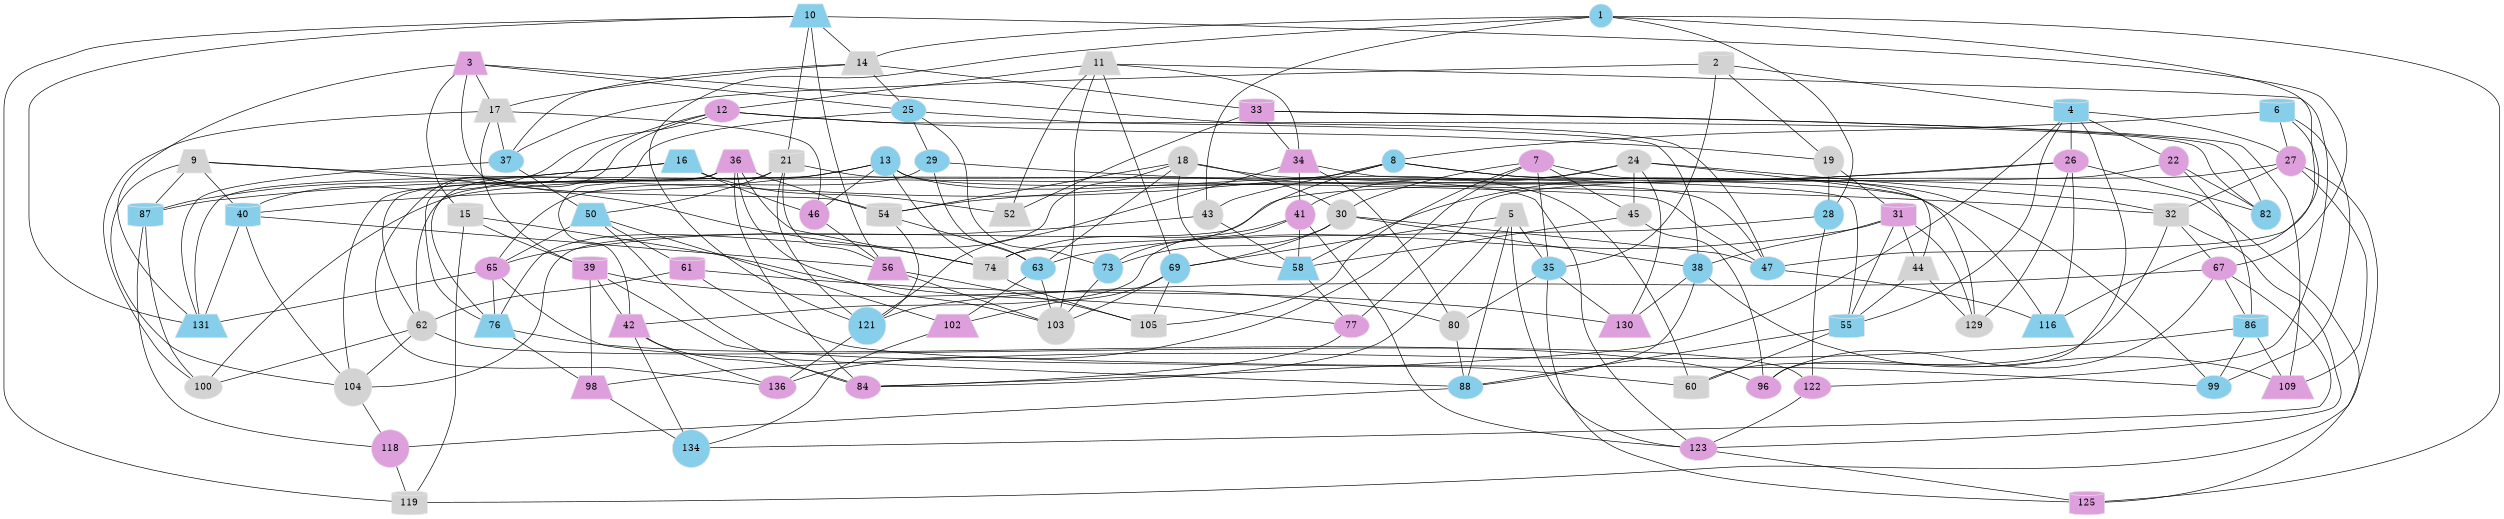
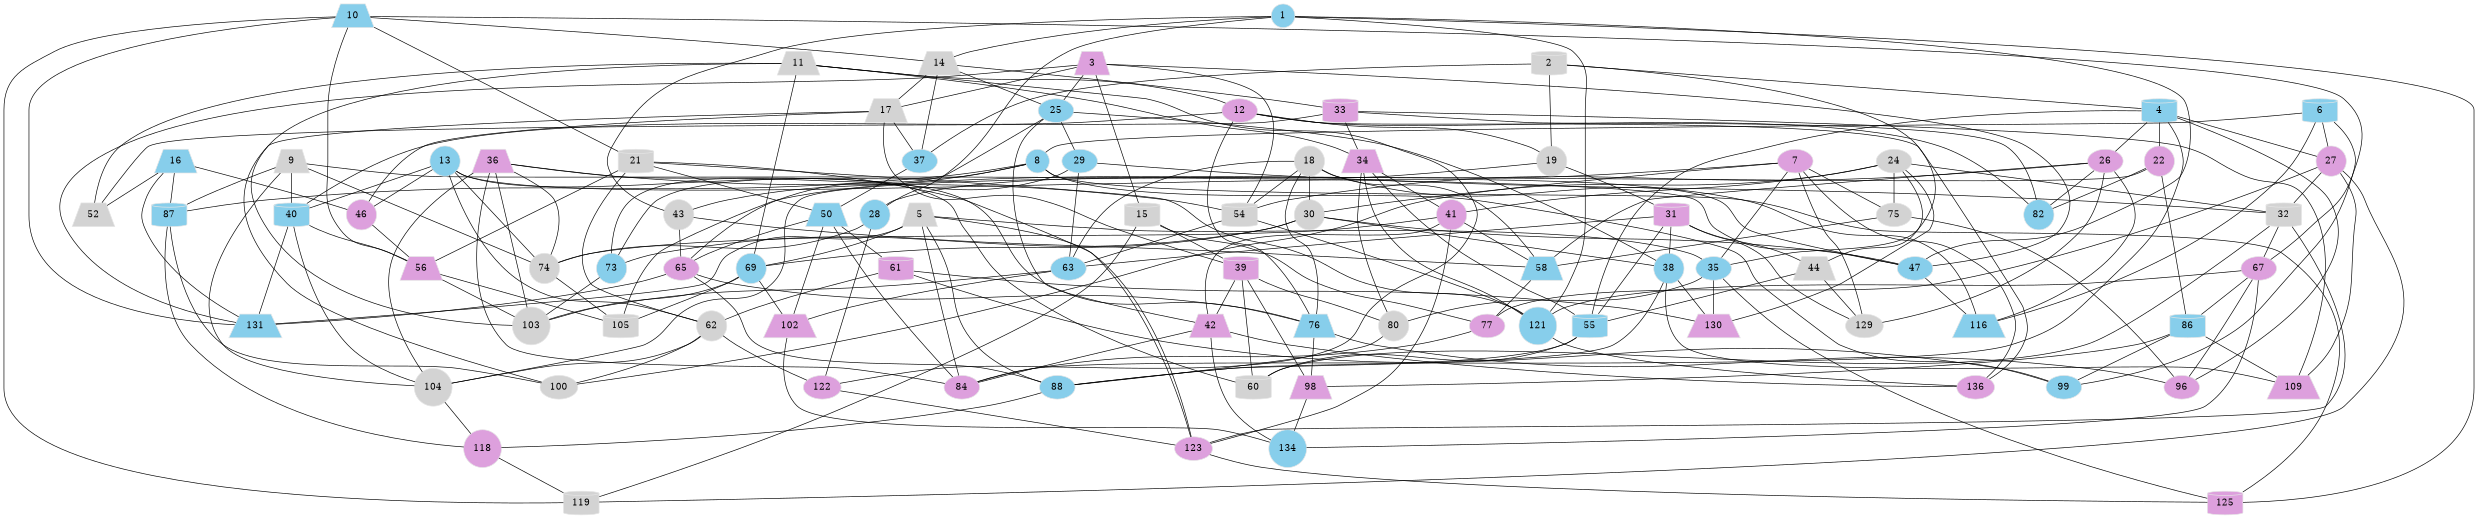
edge "37" -- "131": now "5" -- "131"
node "45": label "45" -> "75"
node "74": shape cylinder -> circle
